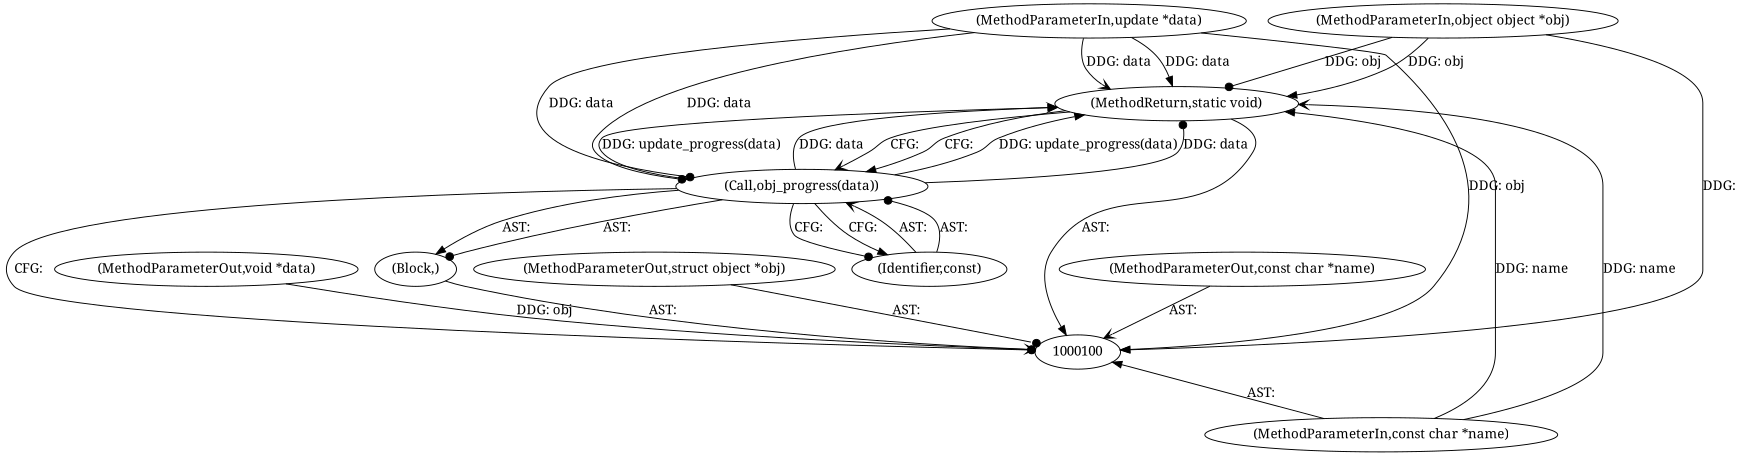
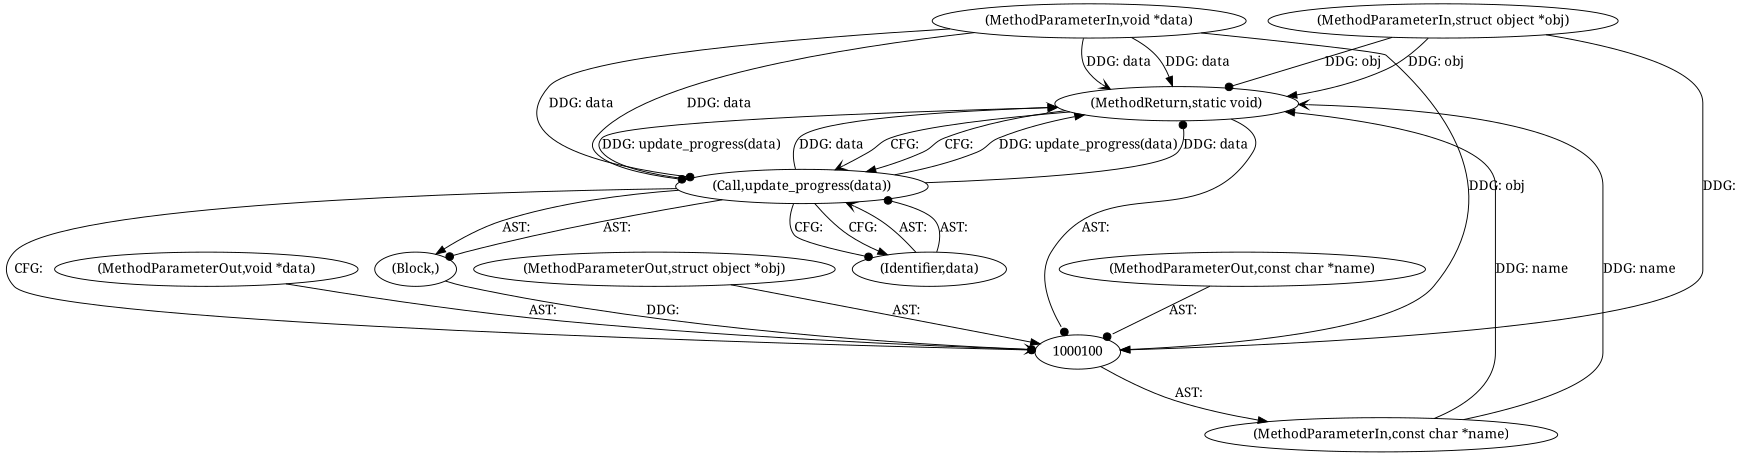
node "(MethodParameterIn,update *data)": label "(MethodParameterIn,update *data)" -> "(MethodParameterIn,void *data)"
node "(MethodParameterIn,object object *obj)": label "(MethodParameterIn,object object *obj)" -> "(MethodParameterIn,struct object *obj)"
node "(Call,obj_progress(data))": label "(Call,obj_progress(data))" -> "(Call,update_progress(data))"
edge "(MethodReturn,static void)" -> "1000100": arrowhead normal -> dot
node "(Identifier,const)": label "(Identifier,const)" -> "(Identifier,data)"
edge "(MethodParameterOut,const char *name)" -> "1000100": arrowhead vee -> dot
edge "(MethodParameterOut,void *data)" -> "1000100": label "DDG: obj" -> "AST: "
edge "(Block,)" -> "1000100": label "AST: " -> "DDG: "
edge "(MethodParameterOut,struct object *obj)" -> "1000100": arrowhead dot -> normal
edge "(MethodParameterIn,const char *name)" -> "1000100": reversed
